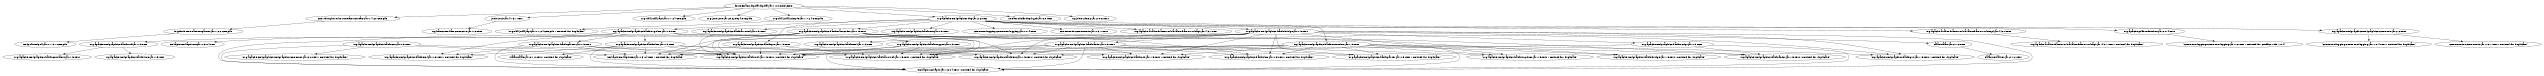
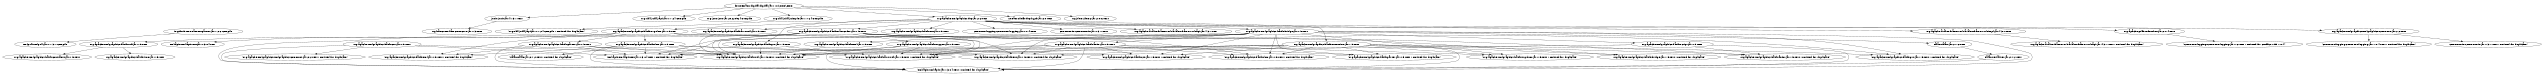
node "com.thoughtworks.xstream:xstream:jar:1.4.20:compile": removed
edge "xalan:serializer:jar:2.7.2:test" -> "(xml-apis:xml-apis:jar:1.3.04:test - omitted for duplicate)": added
